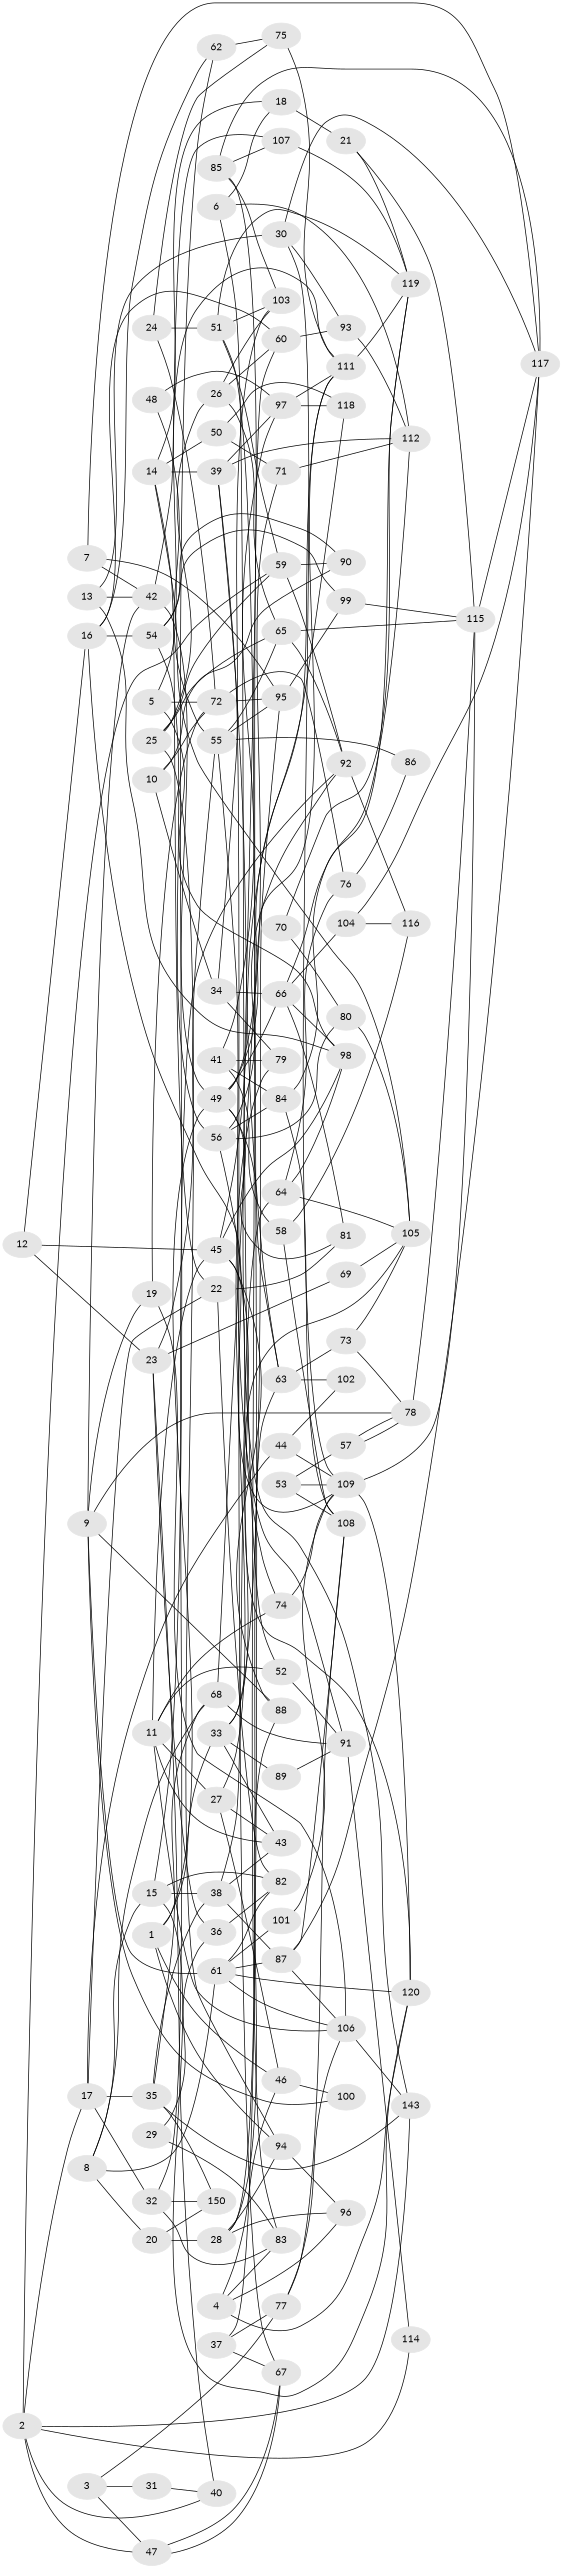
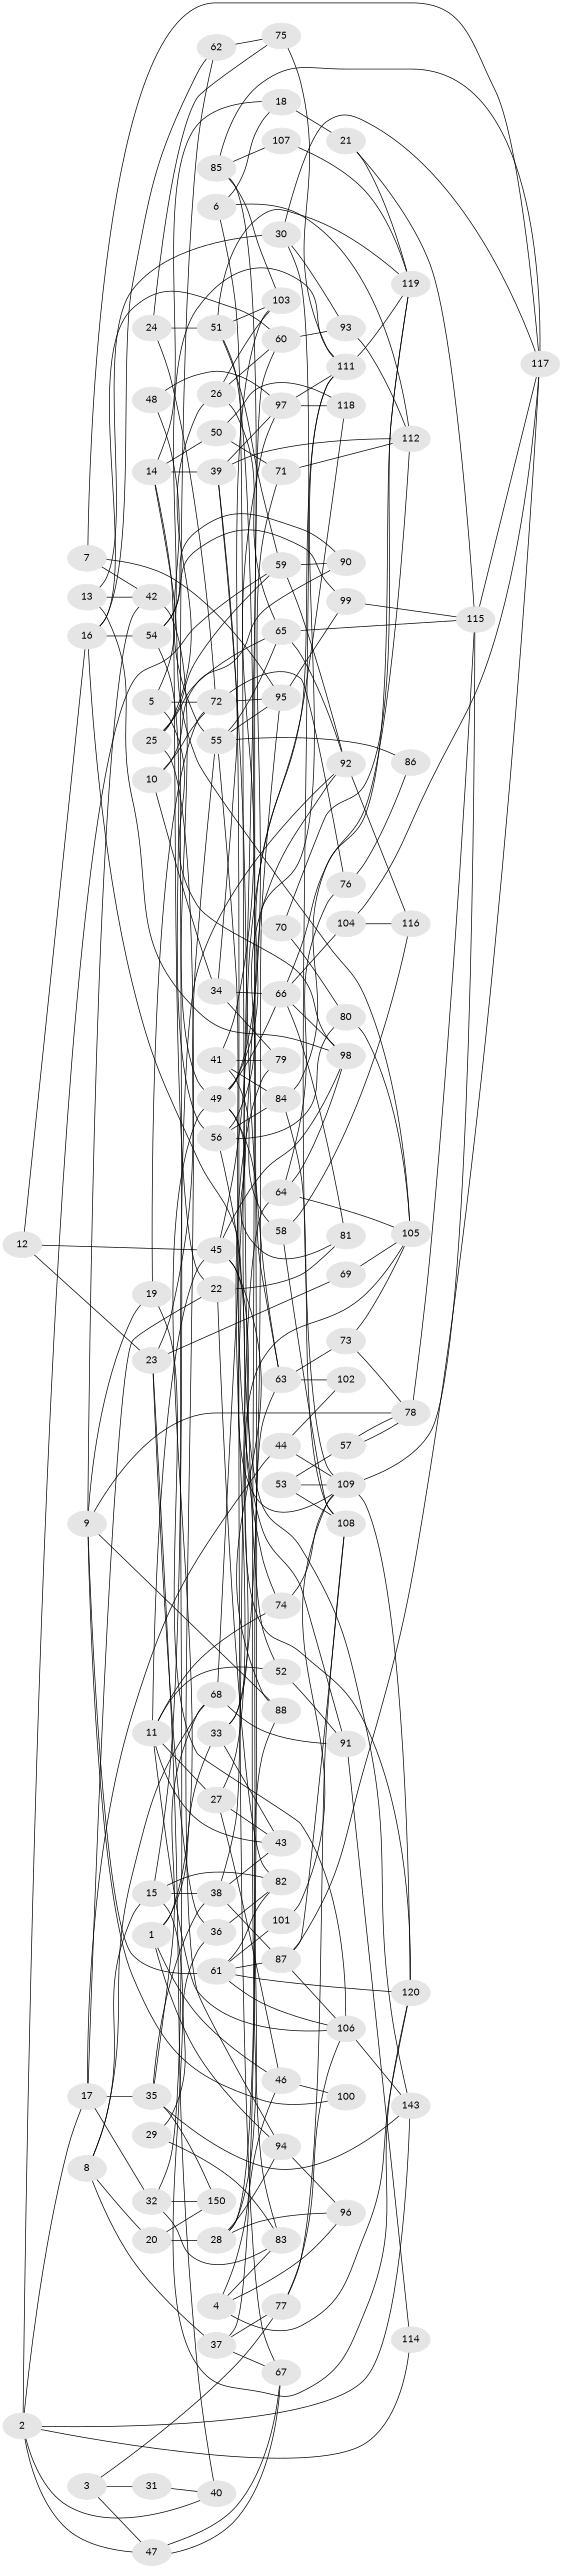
edge "107" -- "42": removed
node "89": removed
edge "61" -- "8": now "37" -- "8"
